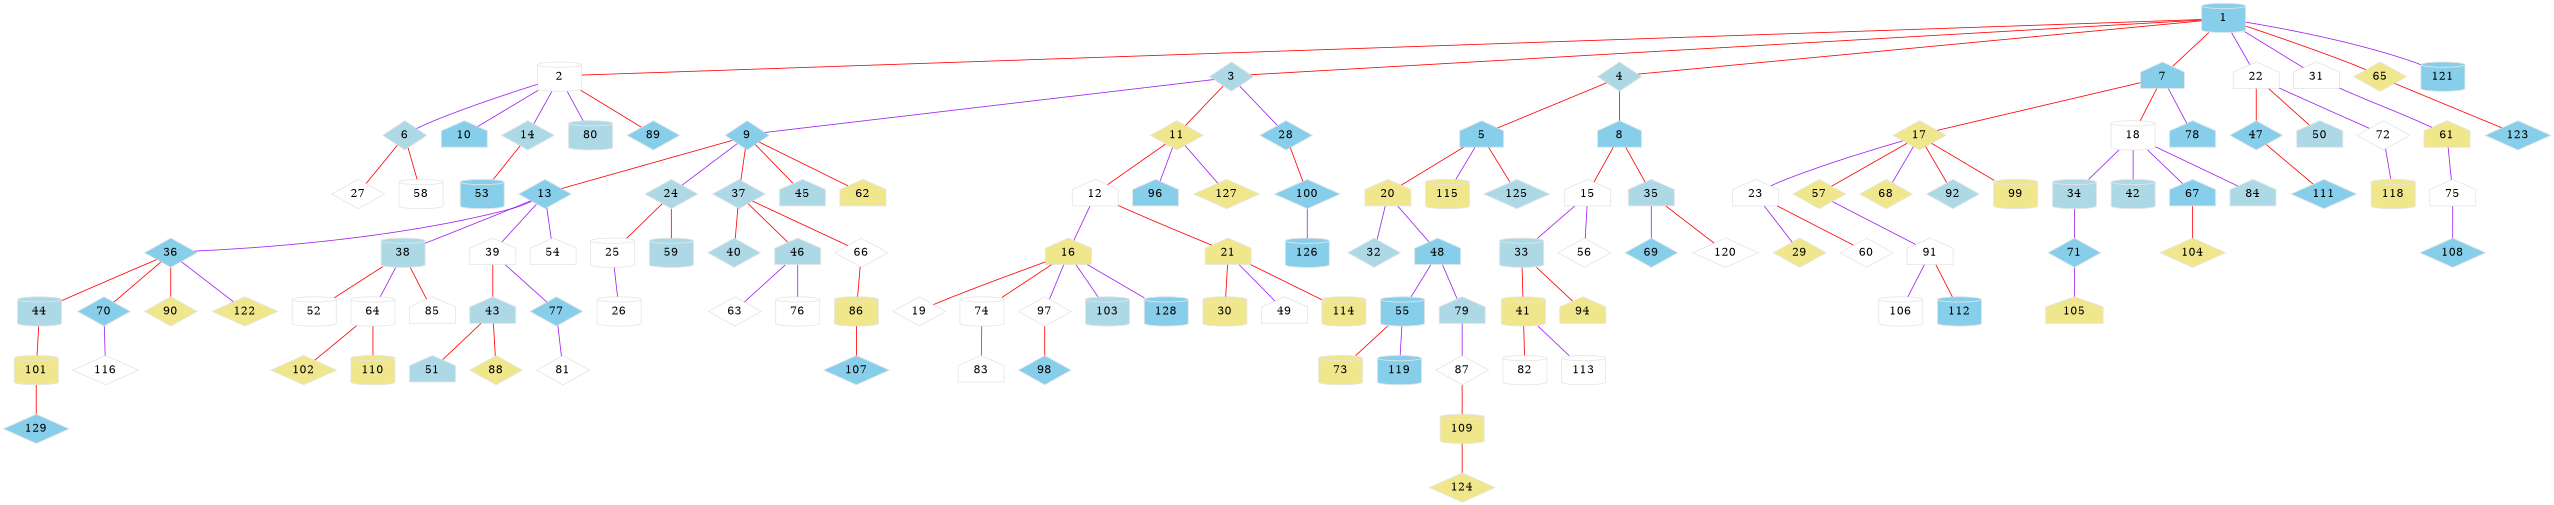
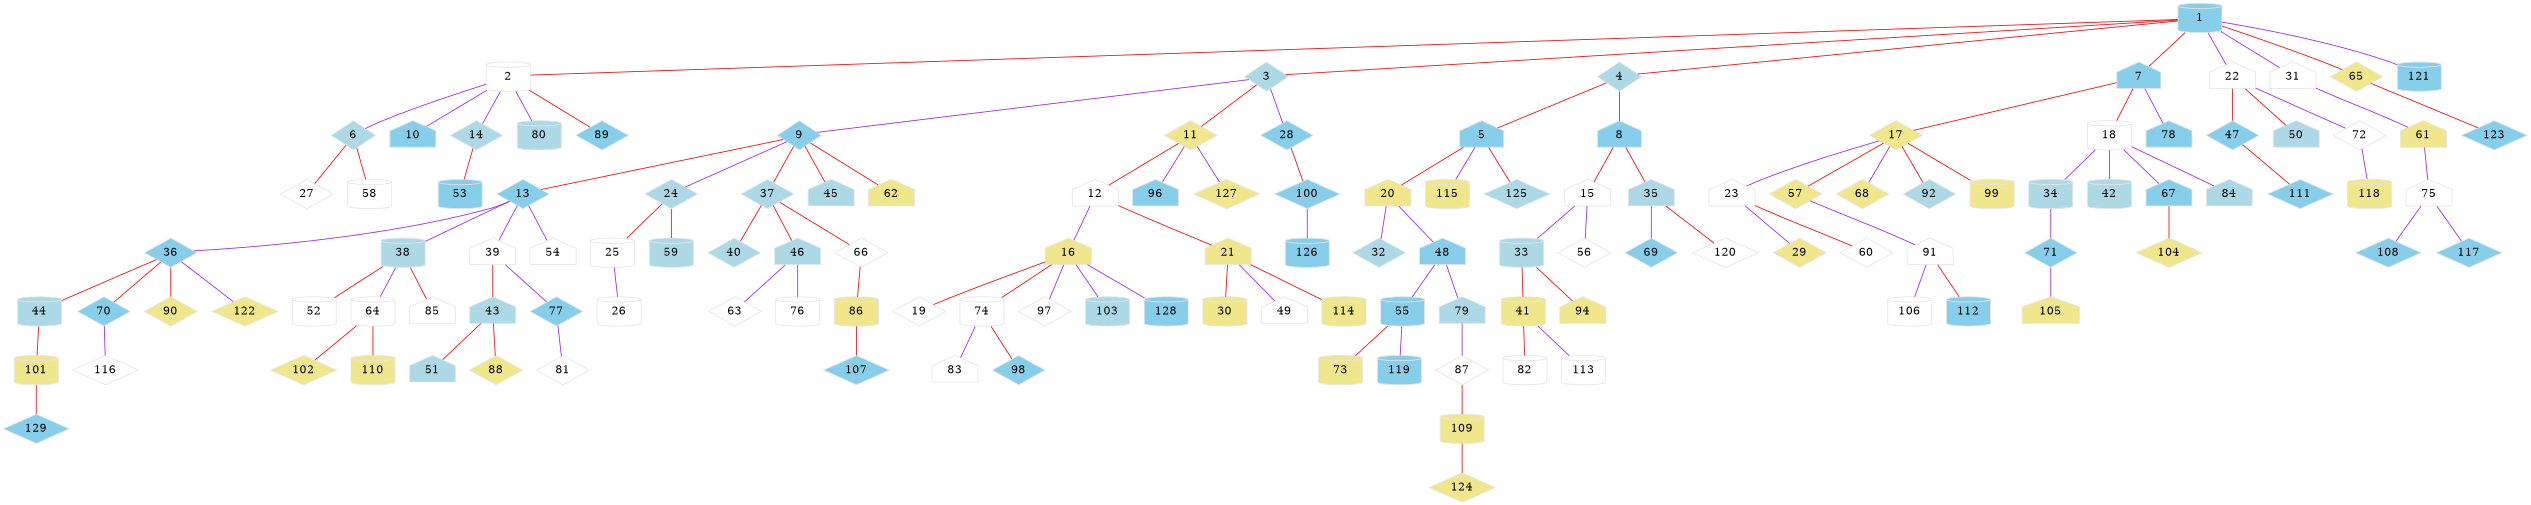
node "117": added
edge "97" -- "98": now "74" -- "98"
